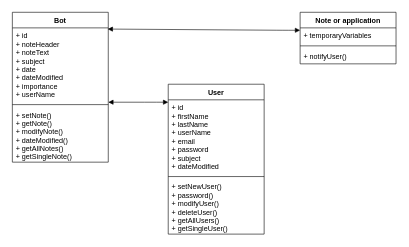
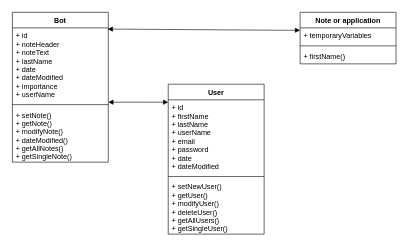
node "+ id + noteHeader + noteText + subject + date + dateModified + importance + userName": label "+ id + noteHeader + noteText + subject + date + dateModified + importance + userName" -> "+ id + noteHeader + noteText + lastName + date + dateModified + importance + userName"
node "+ notifyUser()": label "+ notifyUser()" -> "+ firstName()"
node "+ id + firstName + lastName + userName + email + password + subject + dateModified": label "+ id + firstName + lastName + userName + email + password + subject + dateModified" -> "+ id + firstName + lastName + userName + email + password + date + dateModified"
node "+ setNewUser() + password() + modifyUser() + deleteUser() + getAllUsers() + getSingleUser()": label "+ setNewUser() + password() + modifyUser() + deleteUser() + getAllUsers() + getSingleUser()" -> "+ setNewUser() + getUser() + modifyUser() + deleteUser() + getAllUsers() + getSingleUser()"
